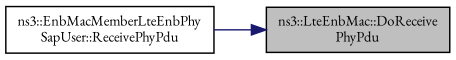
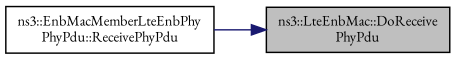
node "ns3::EnbMacMemberLteEnbPhy SapUser::ReceivePhyPdu": label "ns3::EnbMacMemberLteEnbPhy SapUser::ReceivePhyPdu" -> "ns3::EnbMacMemberLteEnbPhy PhyPdu::ReceivePhyPdu"
